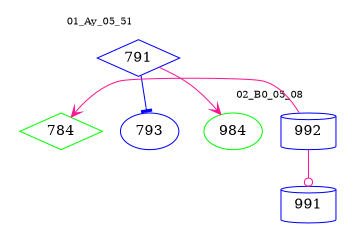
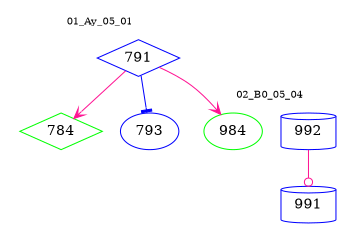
cluster "01_Ay_05_51": label "01_Ay_05_51" -> "01_Ay_05_01"
edge "992" -> "784": now "791" -> "784"
cluster "02_B0_05_08": label "02_B0_05_08" -> "02_B0_05_04"
